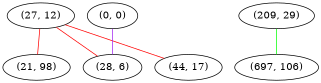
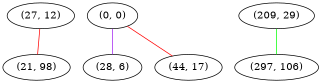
edge "(27, 12)" -- "(28, 6)": removed
edge "(27, 12)" -- "(44, 17)": now "(0, 0)" -- "(44, 17)"
node "(697, 106)": label "(697, 106)" -> "(297, 106)"
